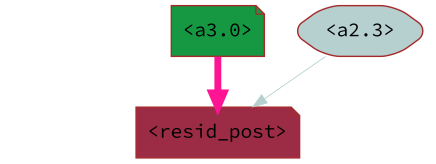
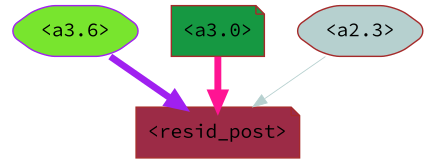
node "<a3.6>": added
